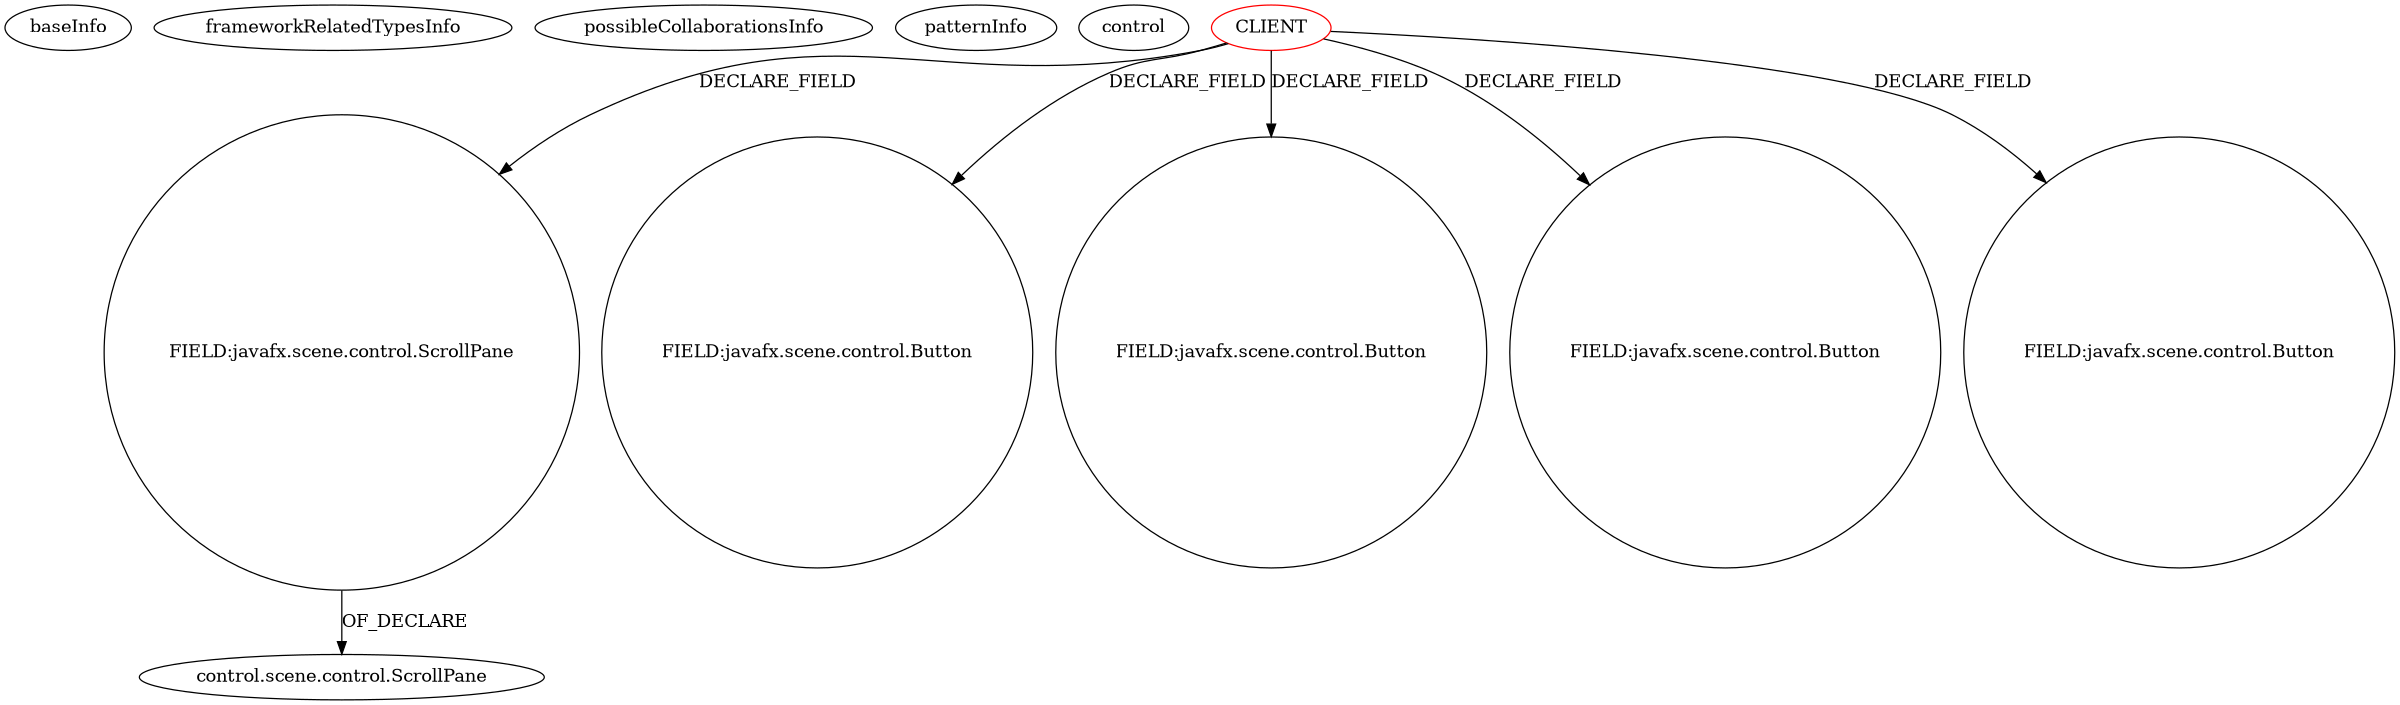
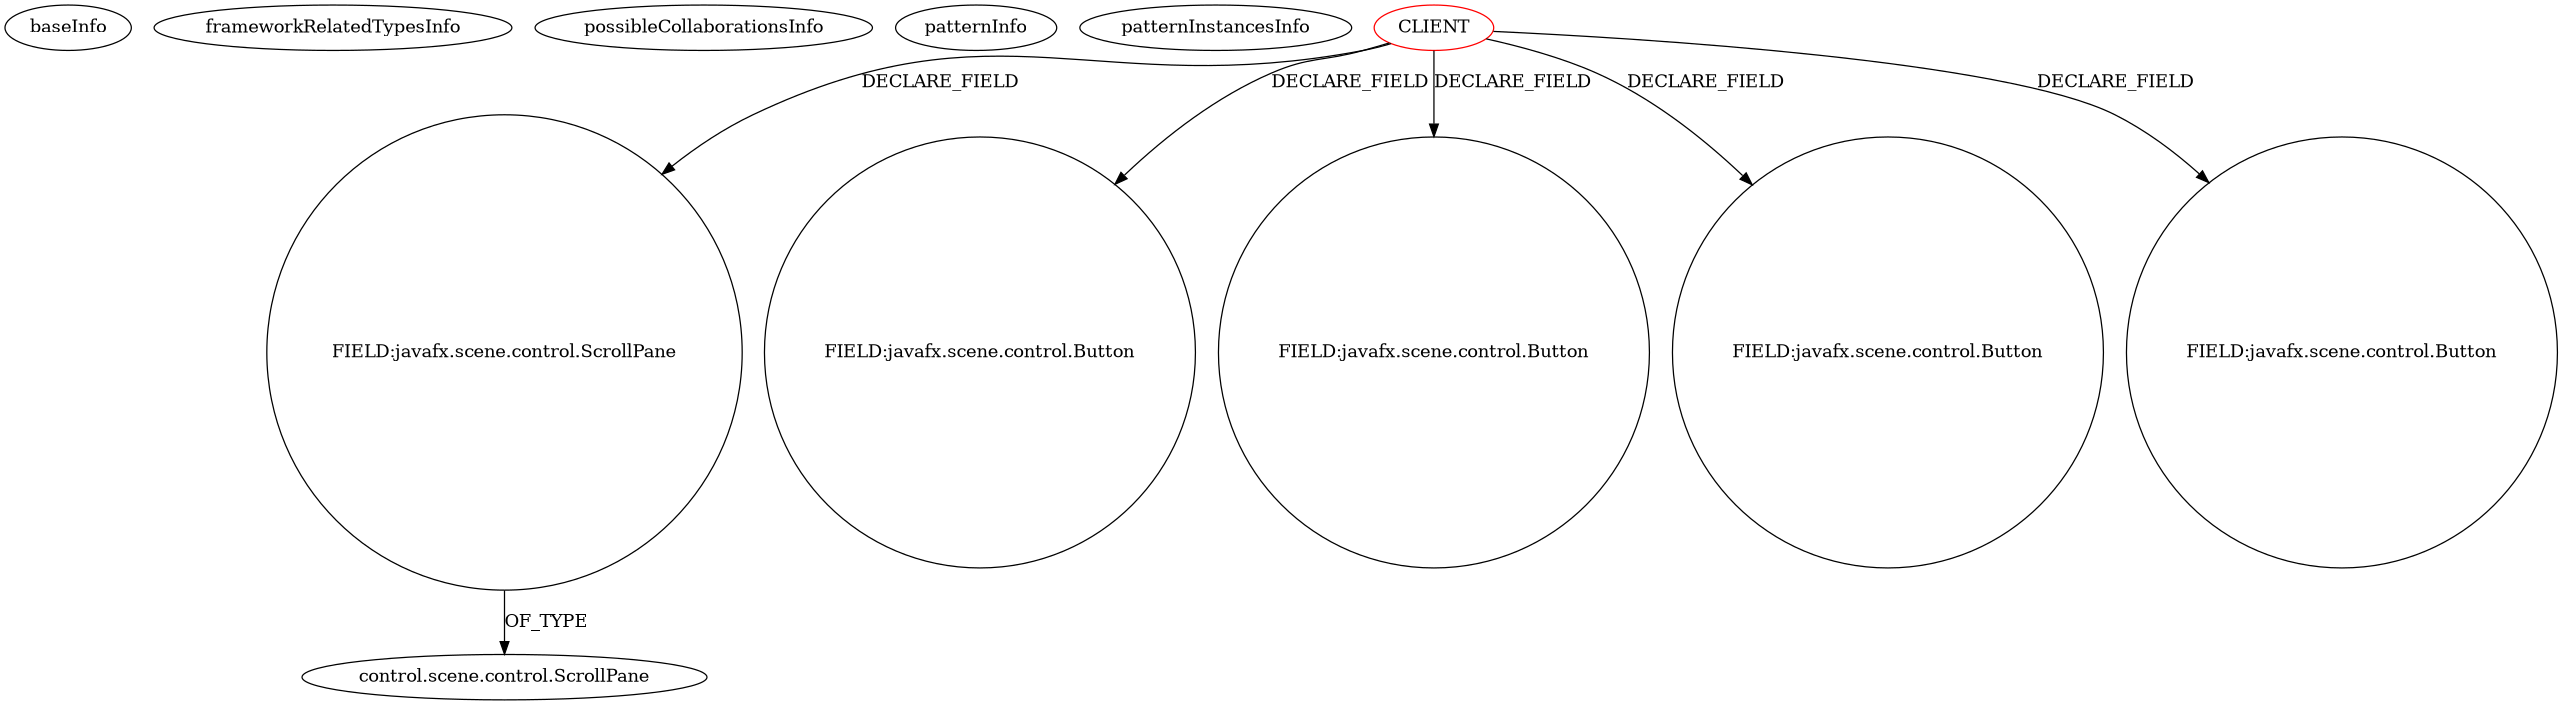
node "control": label "control" -> "patternInstancesInfo"
edge "FIELD:javafx.scene.control.ScrollPane" -> "control.scene.control.ScrollPane": label "OF_DECLARE" -> "OF_TYPE"
